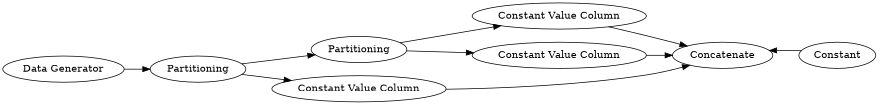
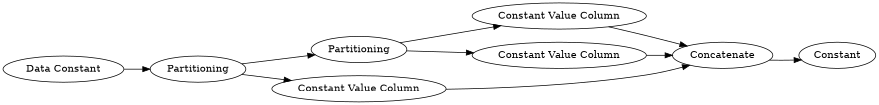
edge "Constant" -> "Concatenate": reversed
node "Data Generator": label "Data Generator" -> "Data Constant"
